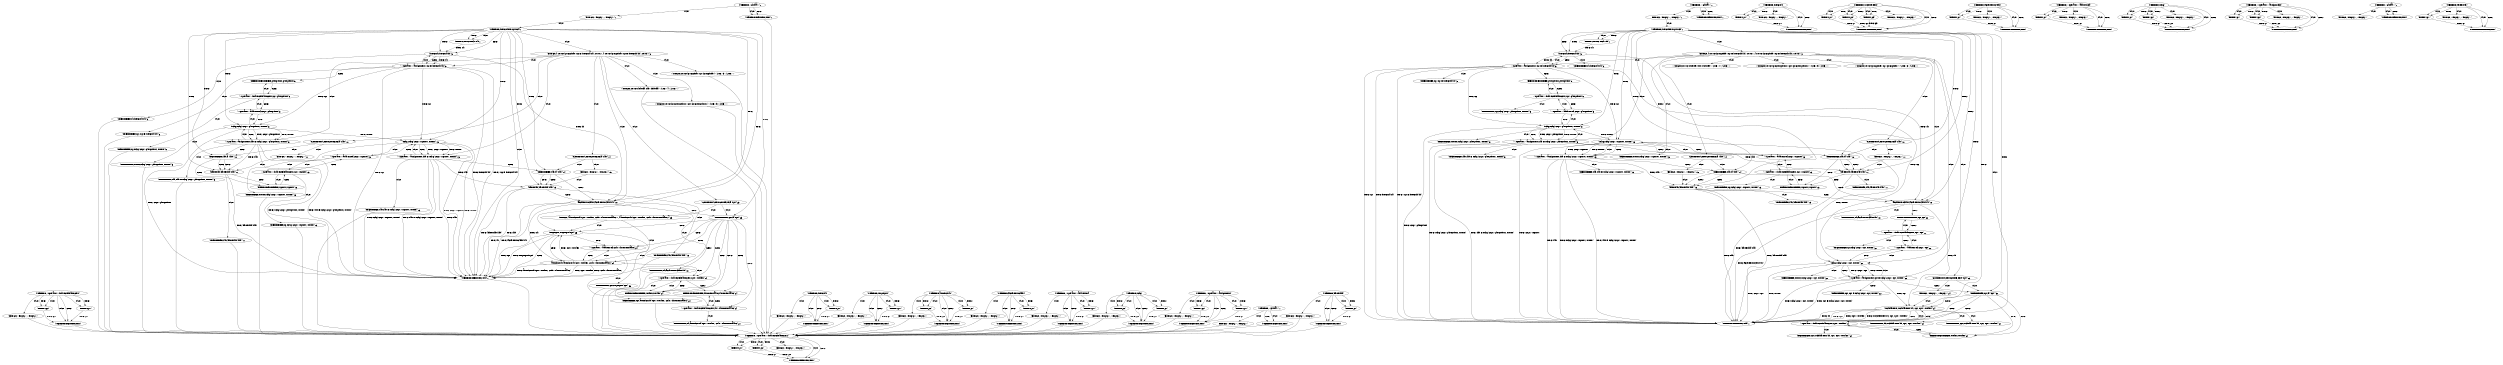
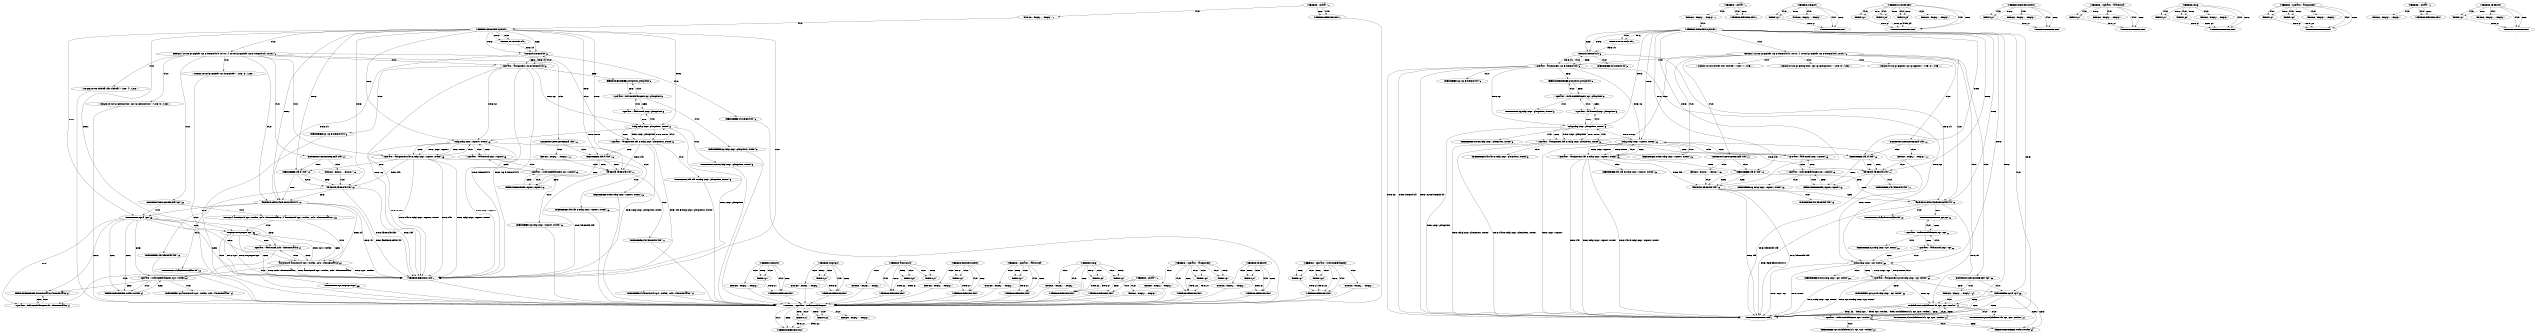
edge "(<operator>.indirectFieldAccess,sk->sk_omem_alloc)" -> "(IDENTIFIER,sk,atomic_sub(opt->tot_len, &sk->sk_omem_alloc))": removed, label "AST:"
